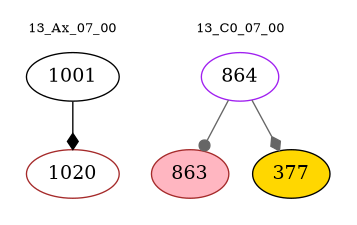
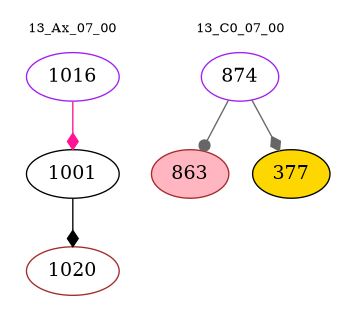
node "1016": added
node "864": label "864" -> "874"
